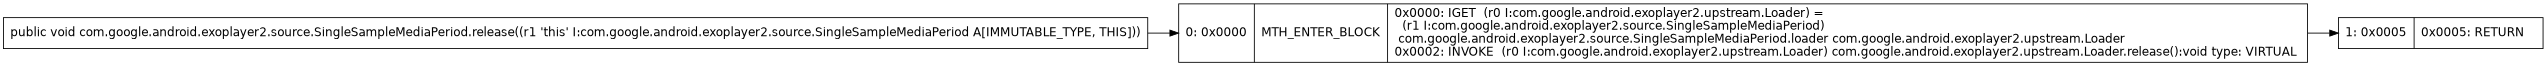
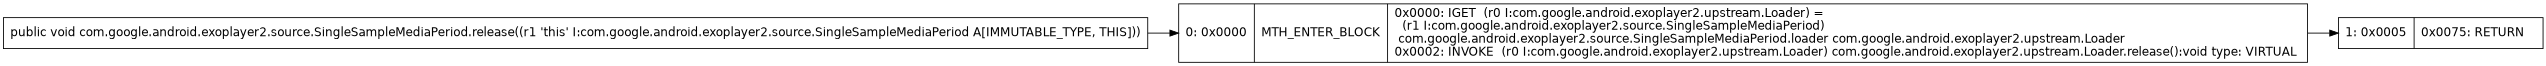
node "1: 0x0005": text "0x0005: RETURN" -> "0x0075: RETURN"
